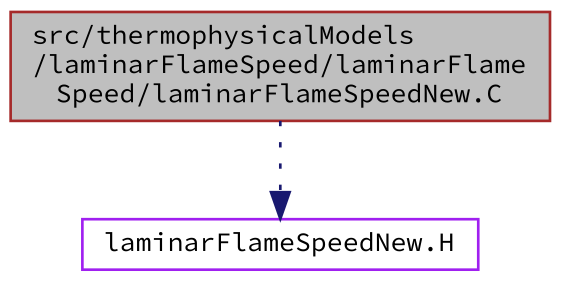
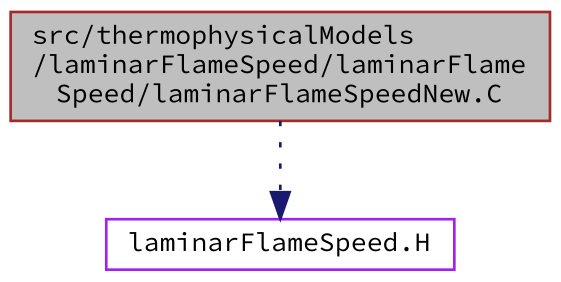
node "laminarFlameSpeedNew.H": label "laminarFlameSpeedNew.H" -> "laminarFlameSpeed.H"
